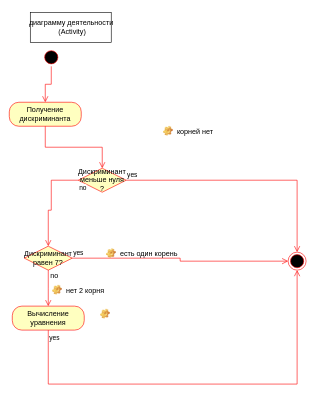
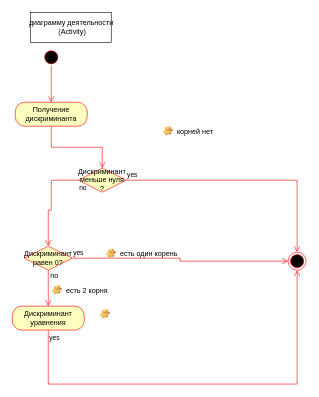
node "Получение дискриминанта": moved (45, 114) -> (51, 114)
node "Дискриминант равен 7?": label "Дискриминант равен 7?" -> "Дискриминант равен 0?"
node "нет 2 корня": label "нет 2 корня" -> "есть 2 корня"
node "Вычисление уравнения": label "Вычисление уравнения" -> "Дискриминант уравнения"
